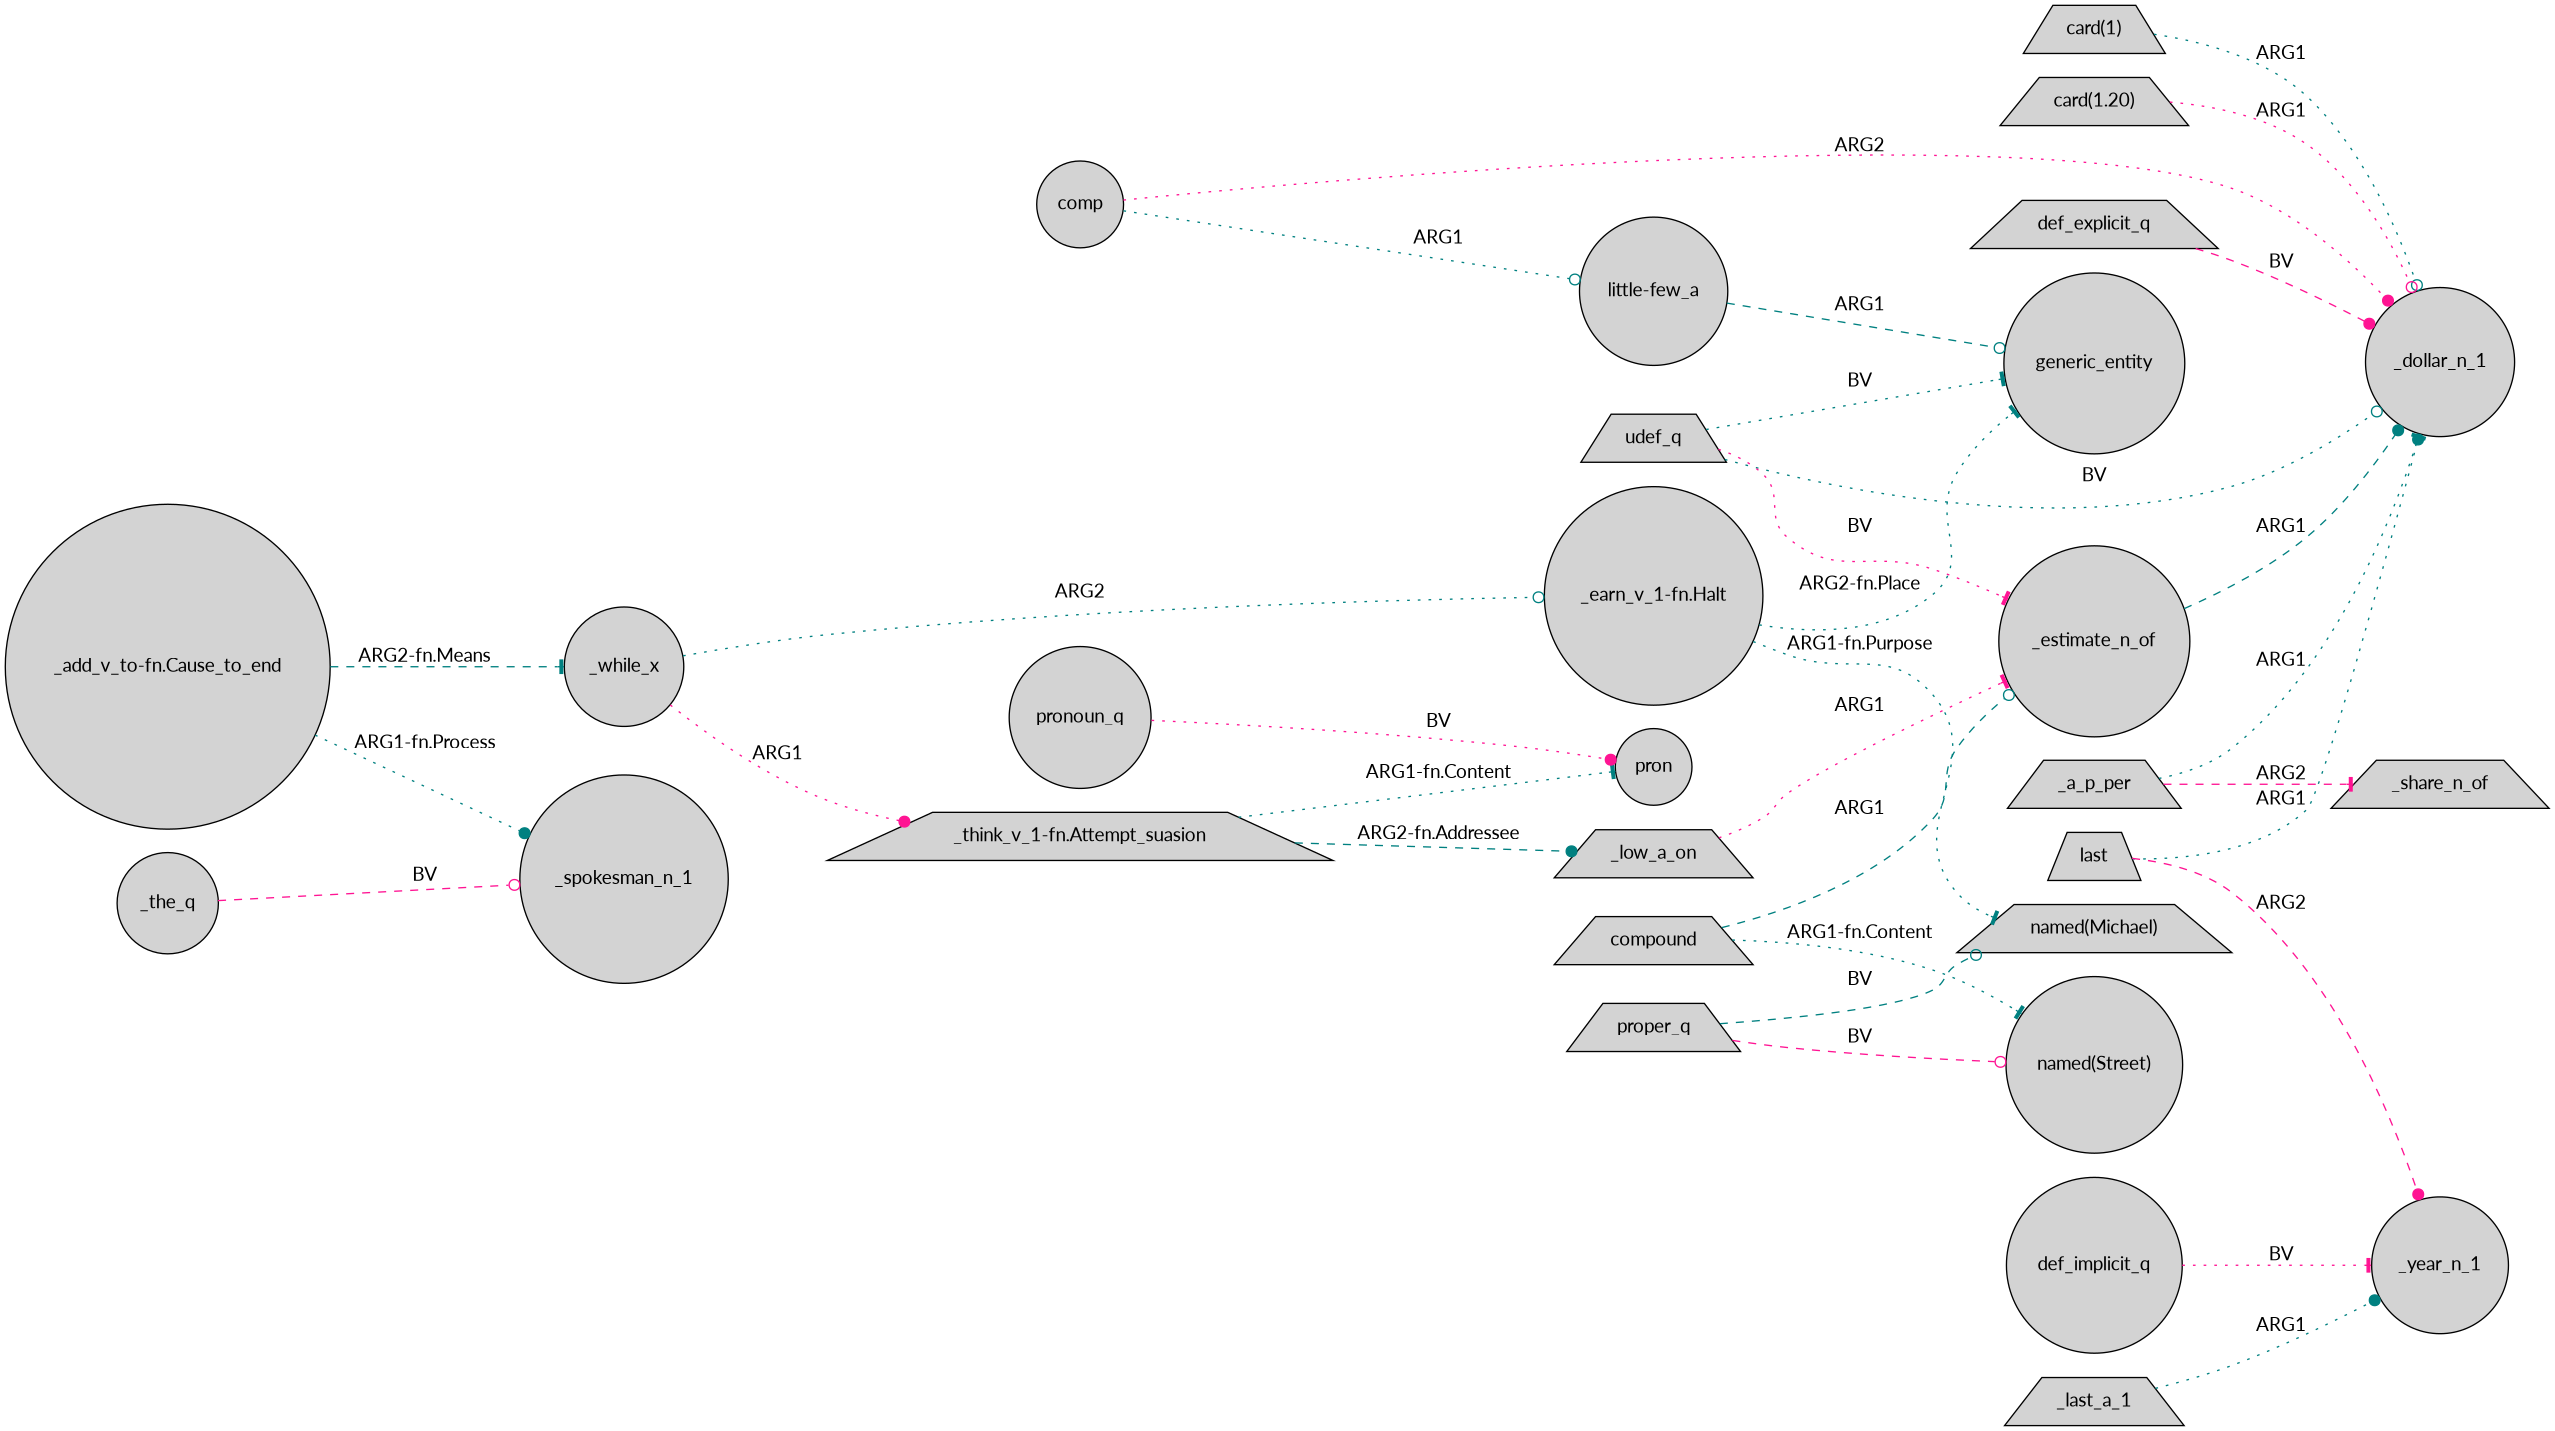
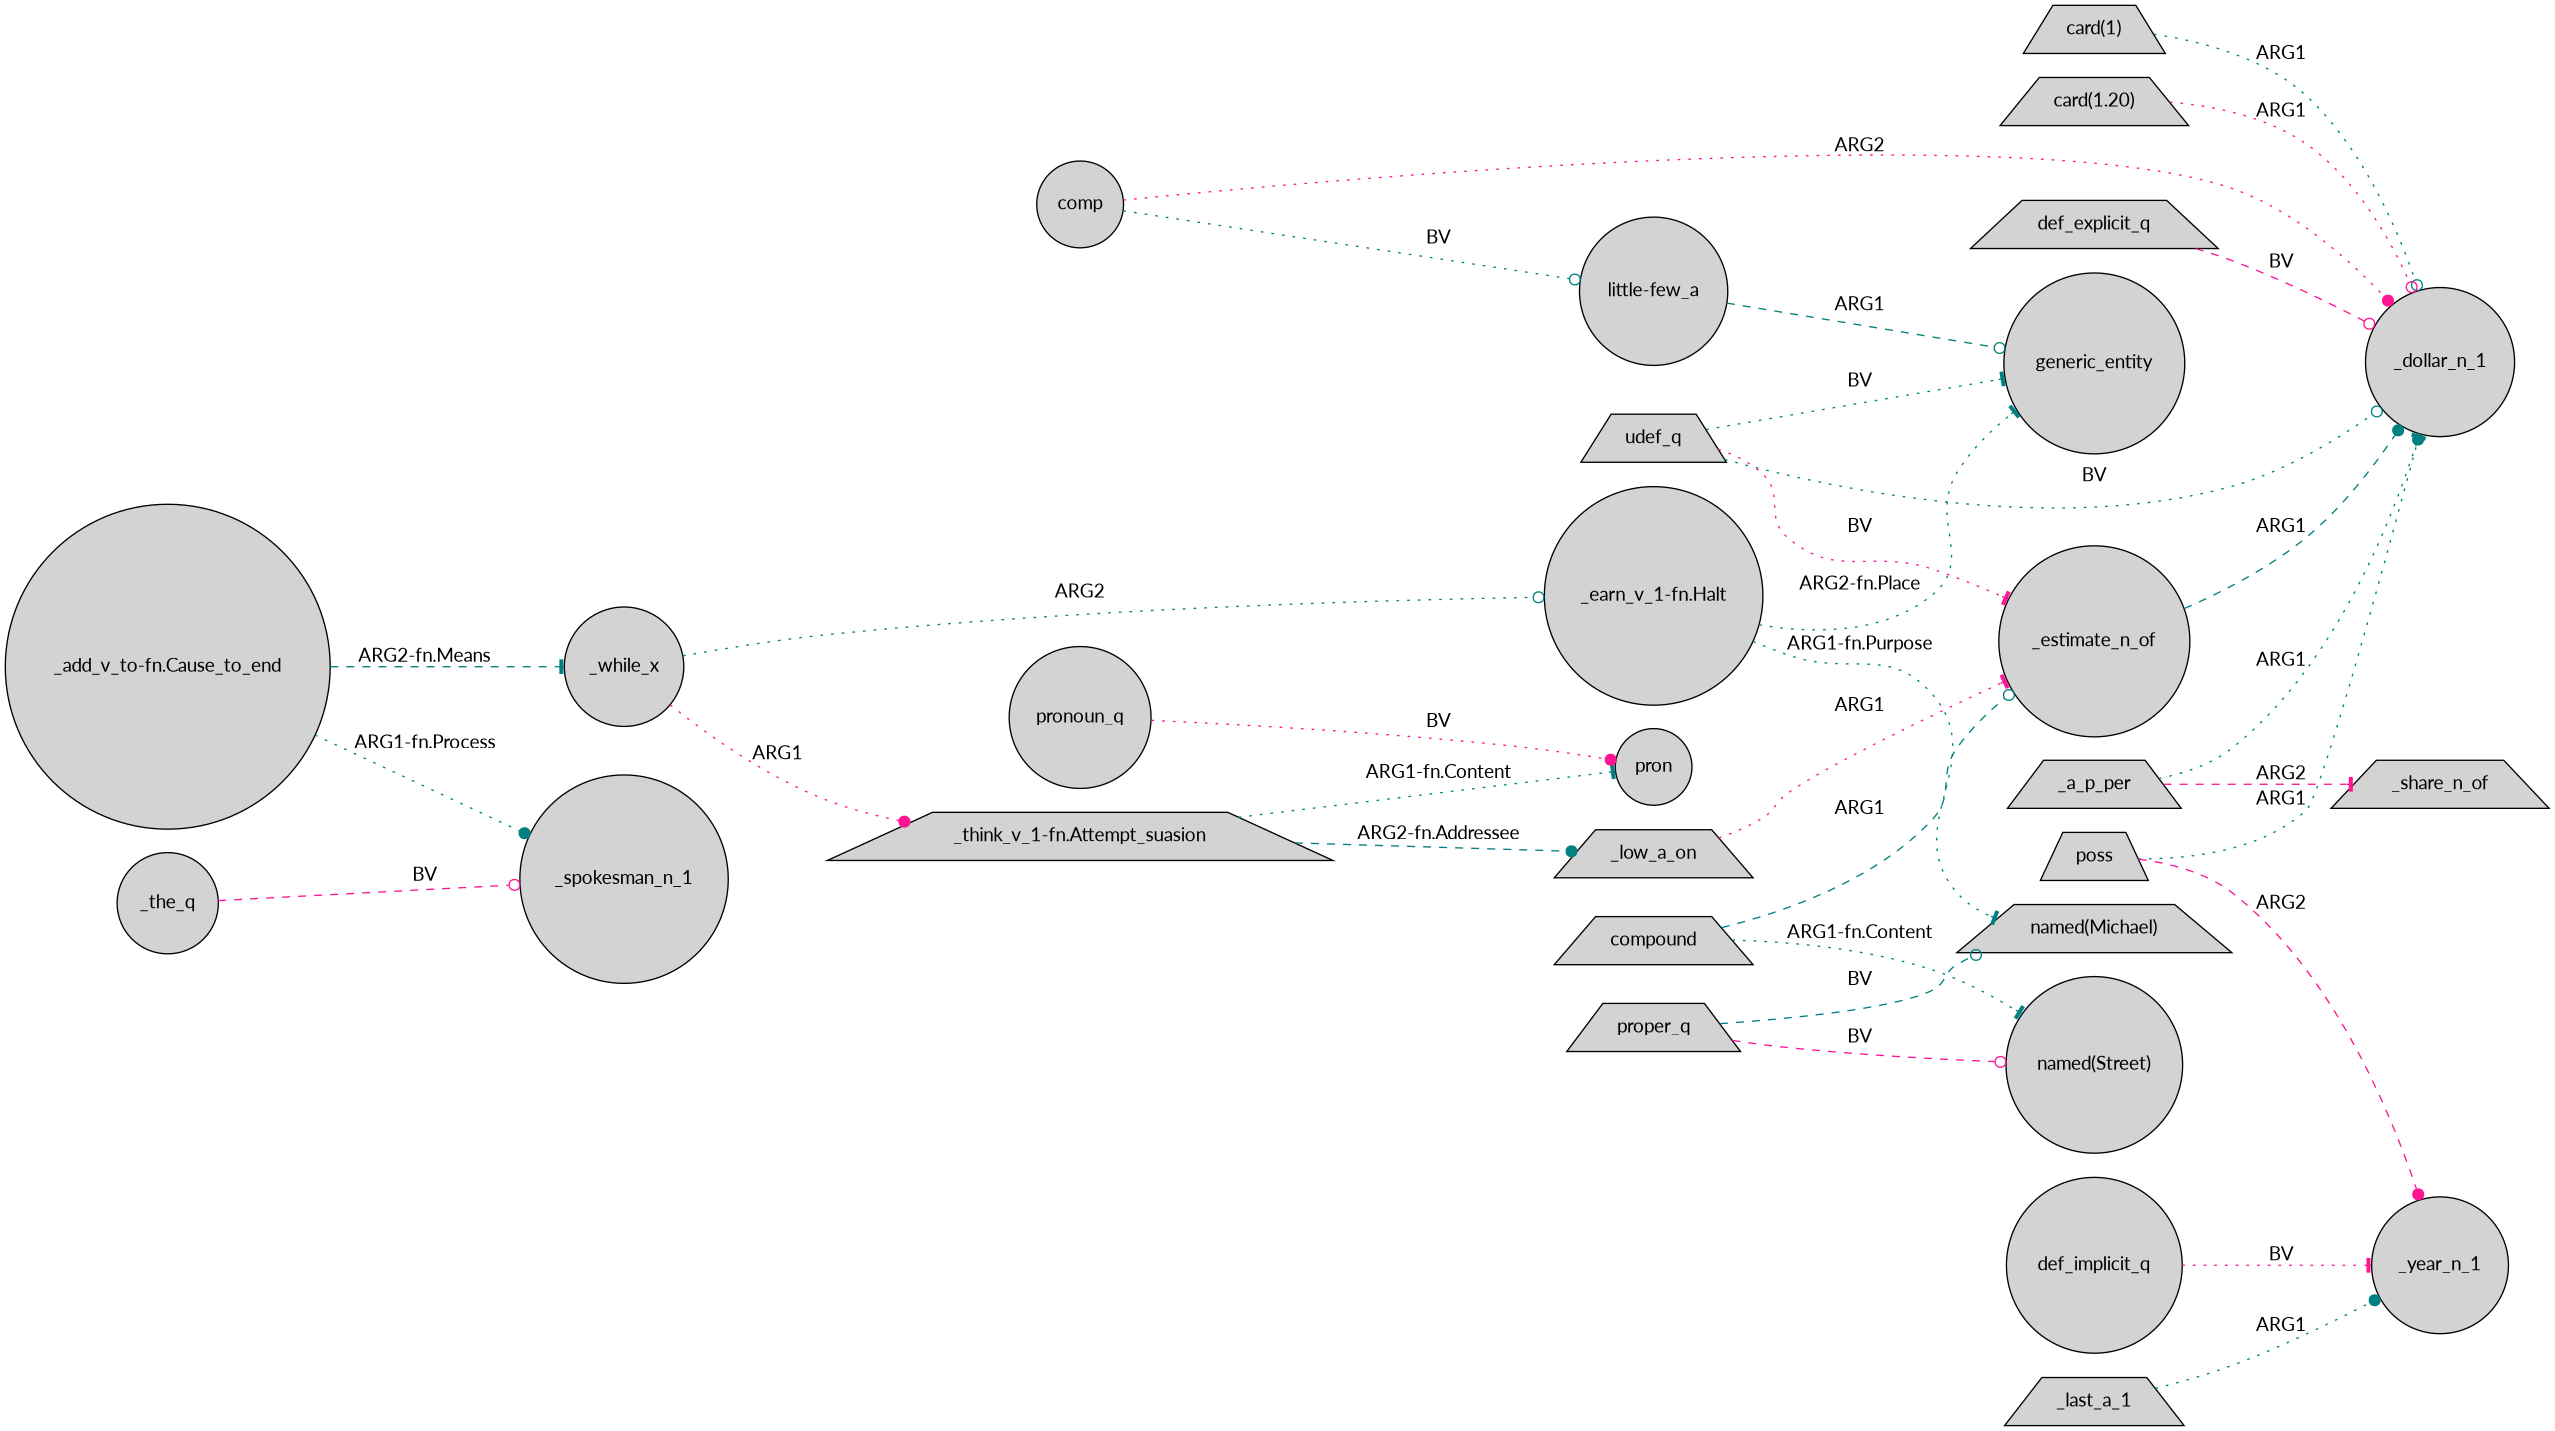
edge "comp" -> "little-few_a": label "ARG1" -> "BV"
edge "def_explicit_q" -> "_dollar_n_1": arrowhead dot -> odot
node "last": label "last" -> "poss"
